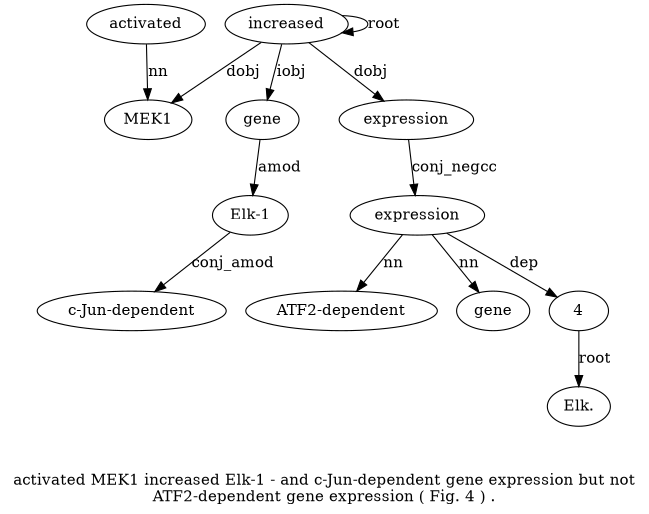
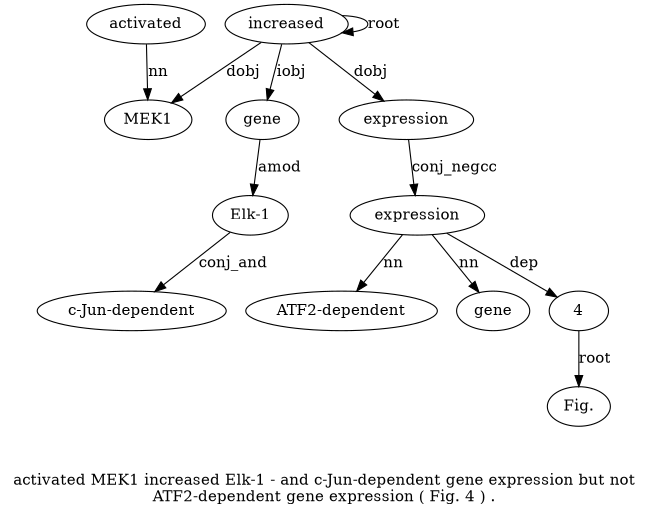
edge "Elk-1" -> "c-Jun-dependent": label "conj_amod" -> "conj_and"
node "Elk.": label "Elk." -> "Fig."
